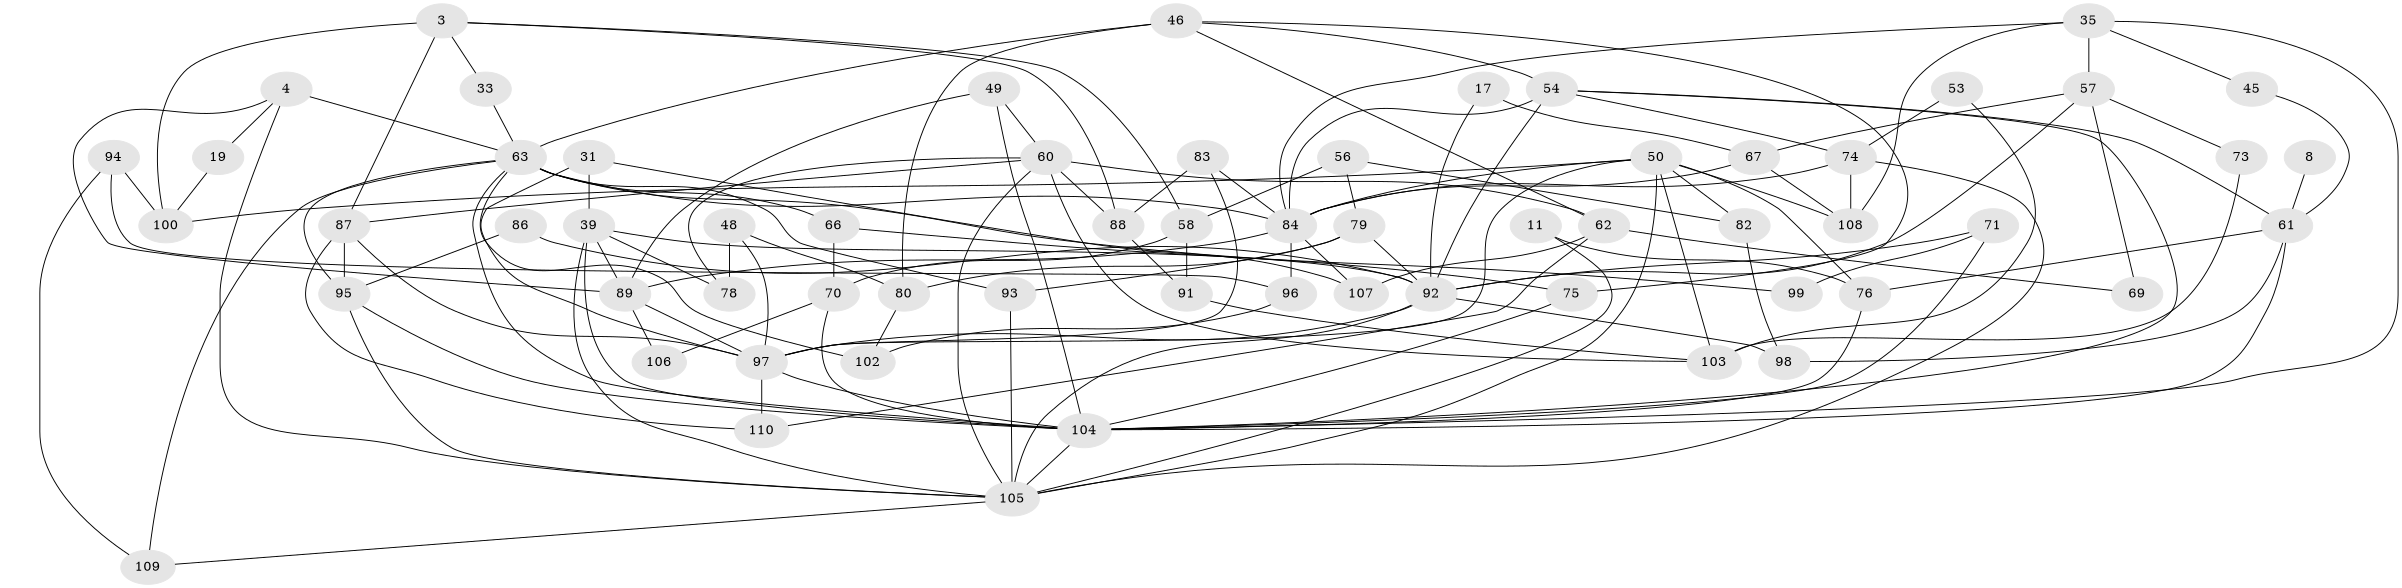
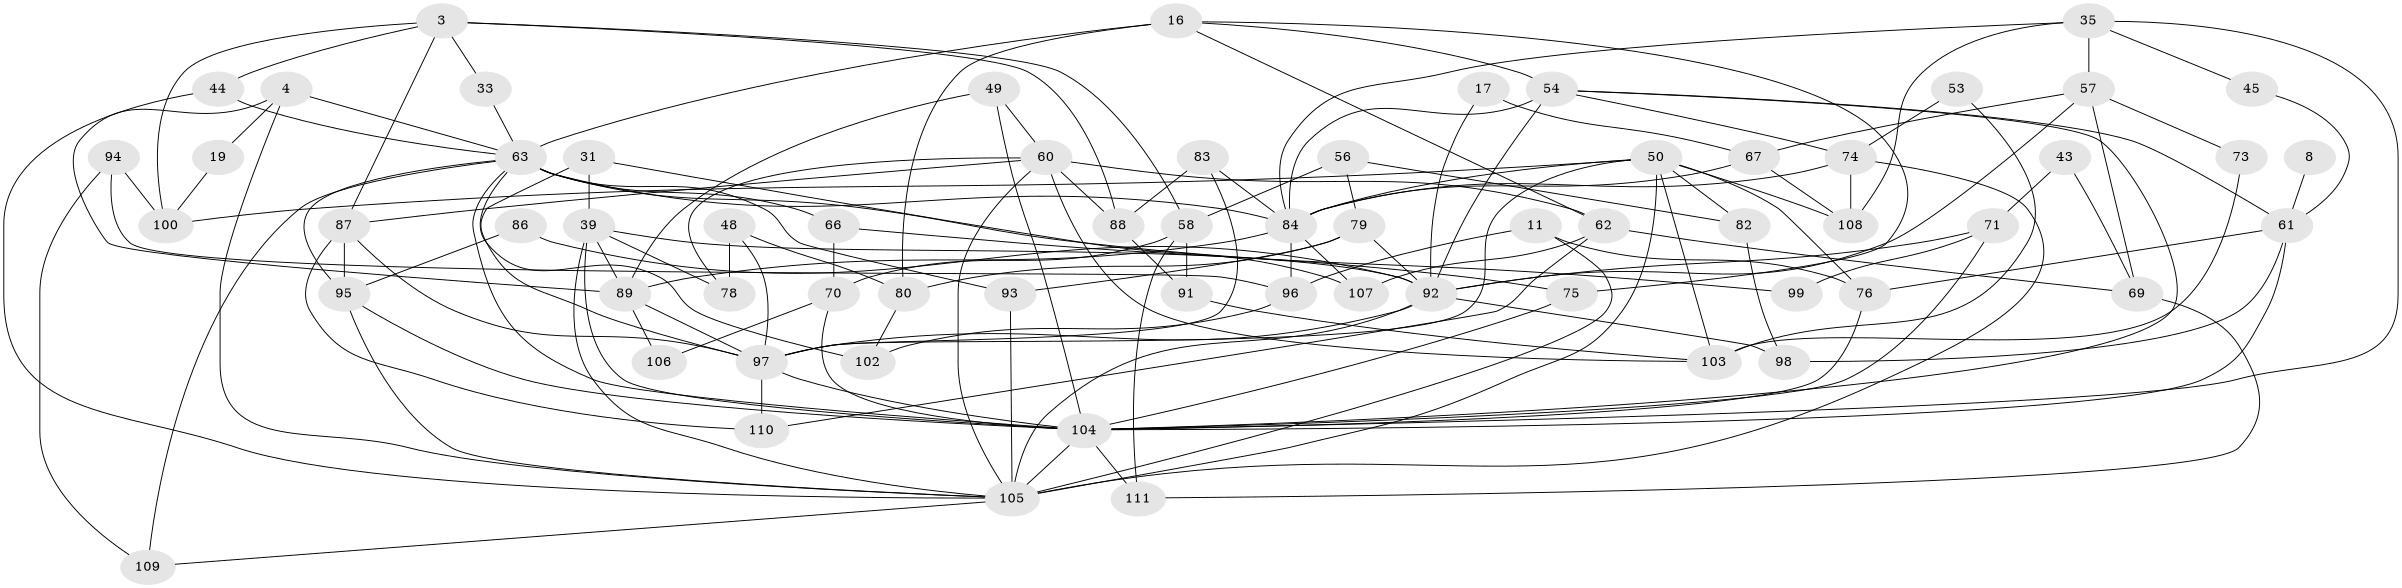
node "46": label "46" -> "16"
node "44": added
node "43": added
edge "11" -- "96": added
node "111": added
